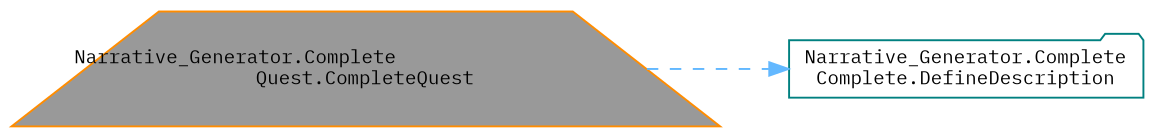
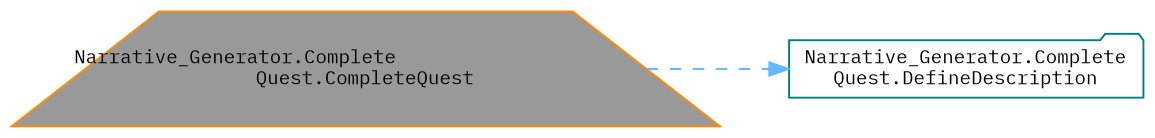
node "Narrative_Generator.Complete Complete.DefineDescription": label "Narrative_Generator.Complete Complete.DefineDescription" -> "Narrative_Generator.Complete Quest.DefineDescription"
